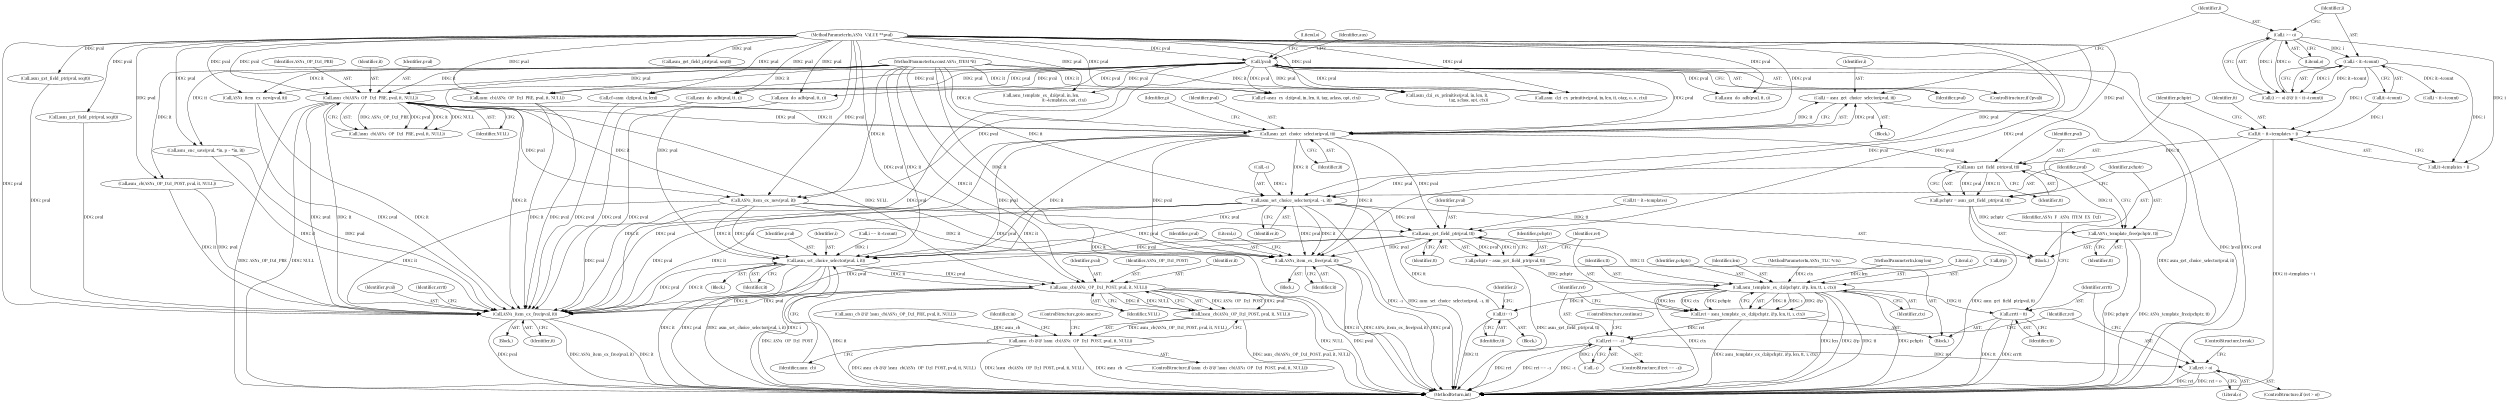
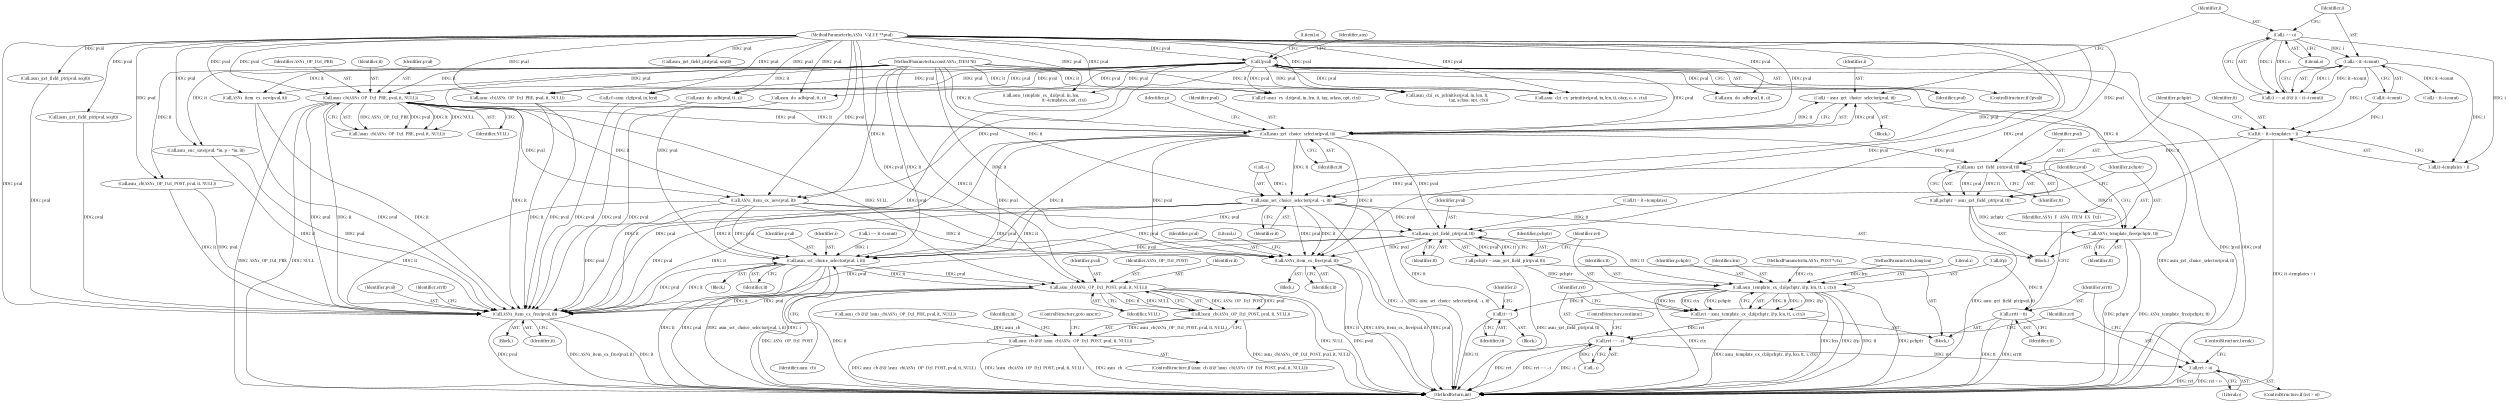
edge "(MethodParameterIn,const ASN1_ITEM *it)" -> "(MethodReturn,int)": now "(MethodParameterIn,const ASN1_ITEM *it)" -> "(Identifier,ASN1_F_ASN1_ITEM_EX_D2I)"
node "(MethodParameterIn,ASN1_TLC *ctx)": label "(MethodParameterIn,ASN1_TLC *ctx)" -> "(MethodParameterIn,ASN1_POST *ctx)"
edge "(Call,asn1_template_ex_d2i(pchptr, &p, len, tt, 1, ctx))" -> "(Call,errtt = tt)": now "(Call,&p)" -> "(Call,errtt = tt)"
node "(Identifier,ctx)": removed
edge "(Call,asn1_cb && !asn1_cb(ASN1_OP_D2I_POST, pval, it, NULL))" -> "(Identifier,asn1_cb)": removed, label "CFG:"
node "(ControlStructure,if (ret == -1))": removed
